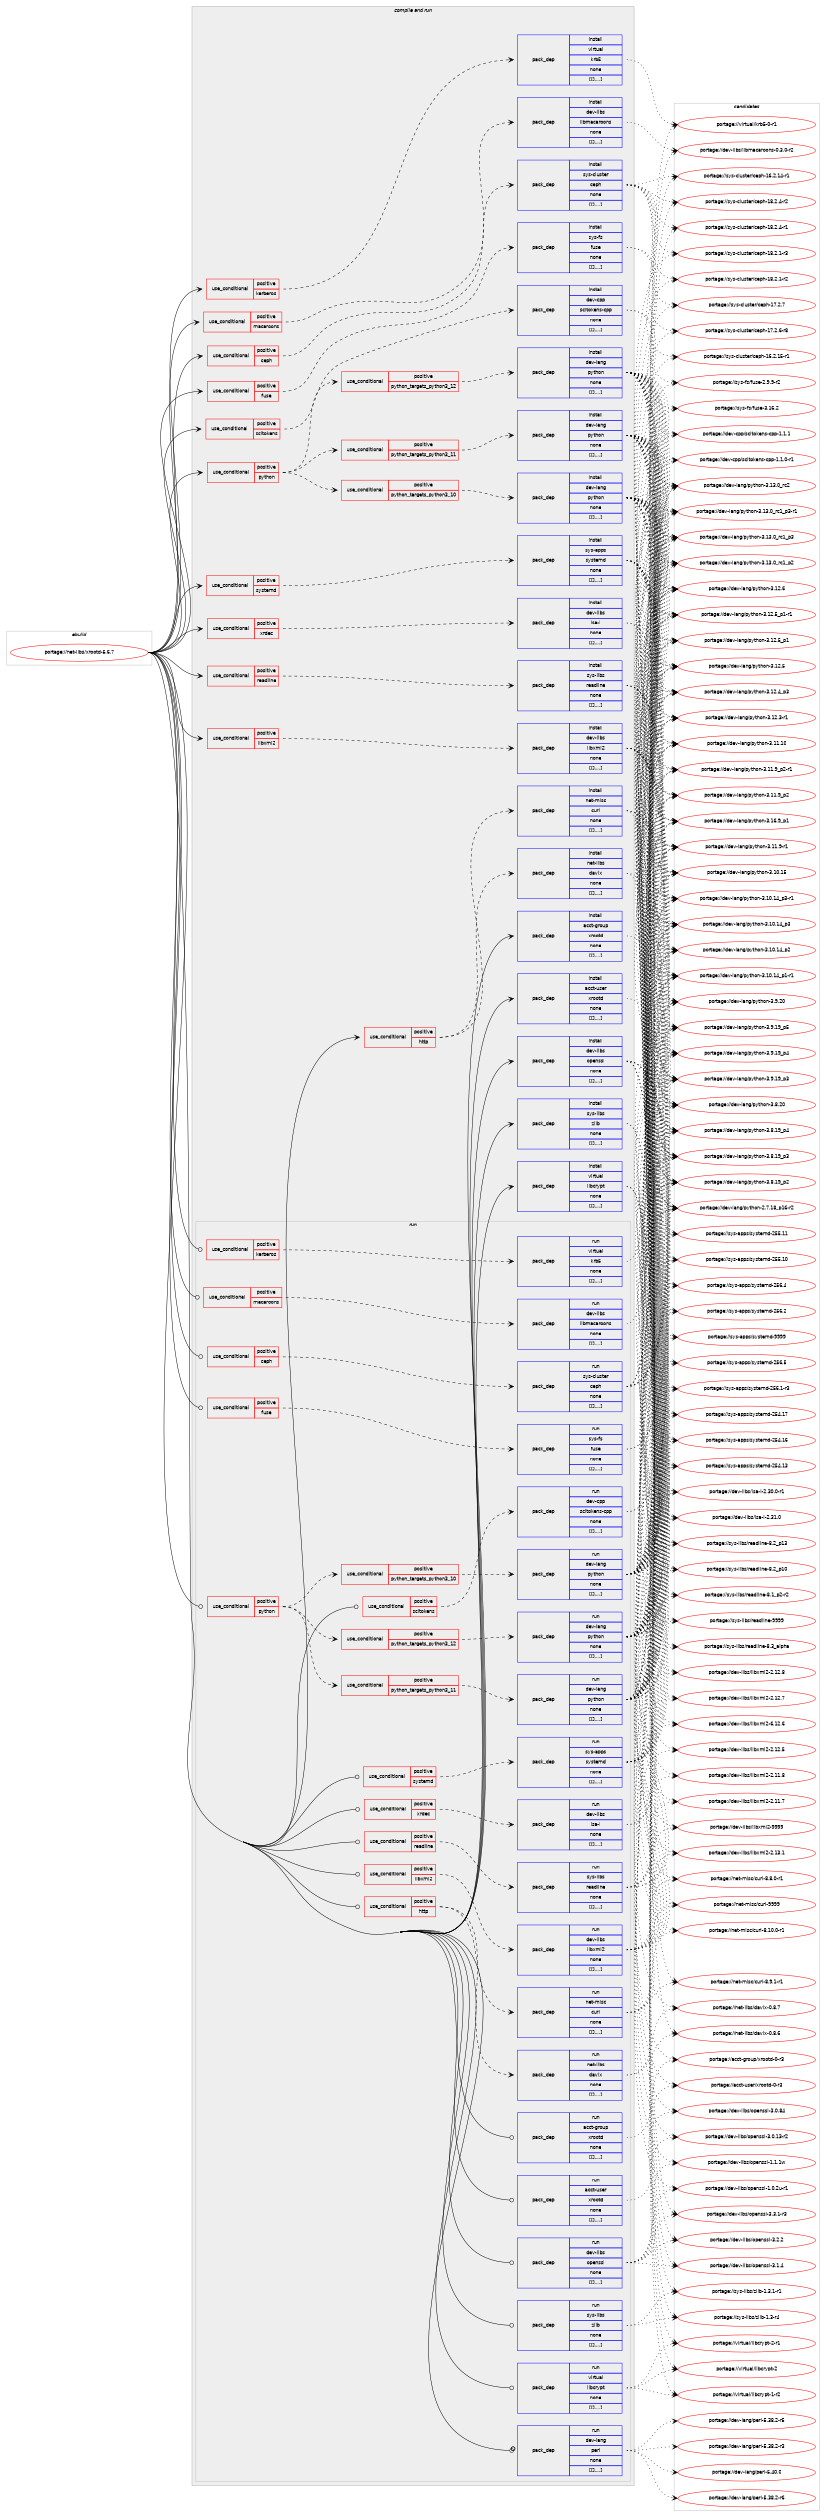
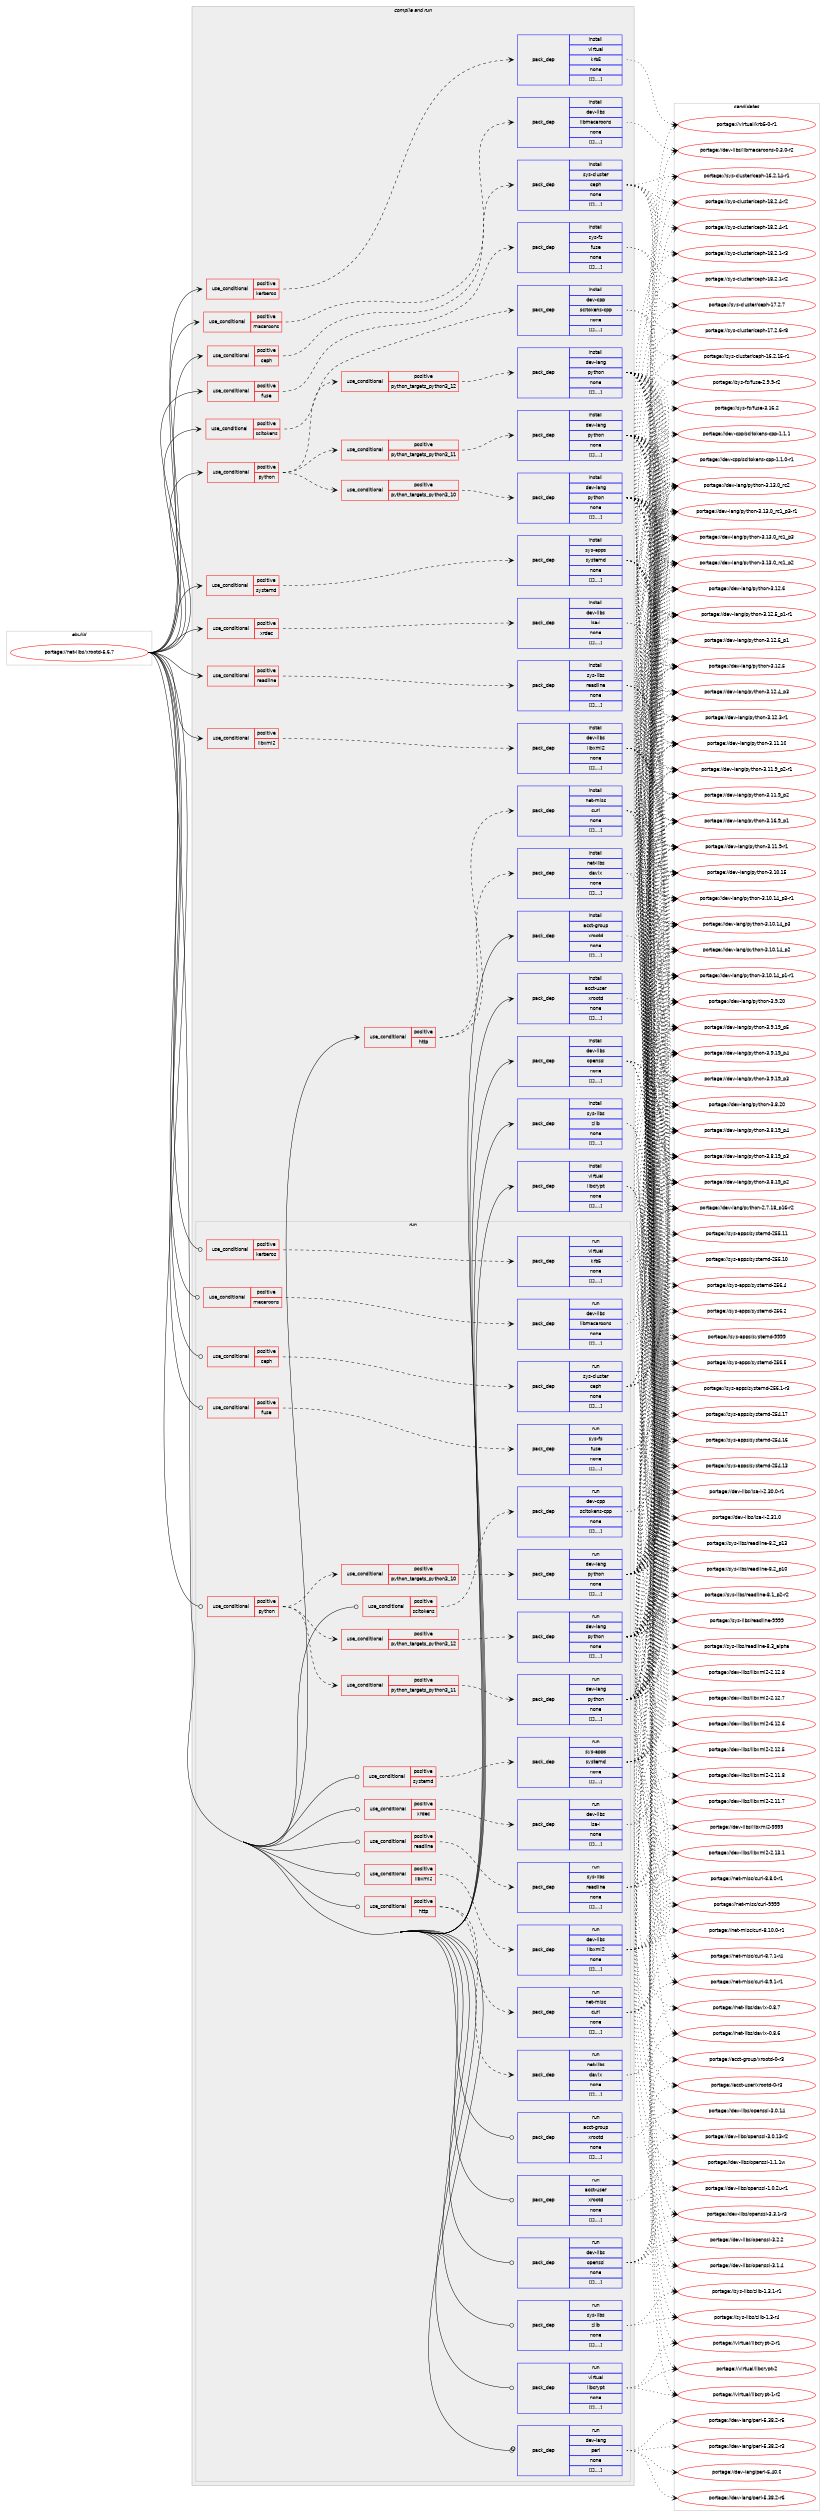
node "portage://net-misc/curl-8.7.1-r4": added
node "portage://dev-libs/openssl-3.0.84": label "portage://dev-libs/openssl-3.0.84" -> "portage://dev-libs/openssl-3.0.14"
